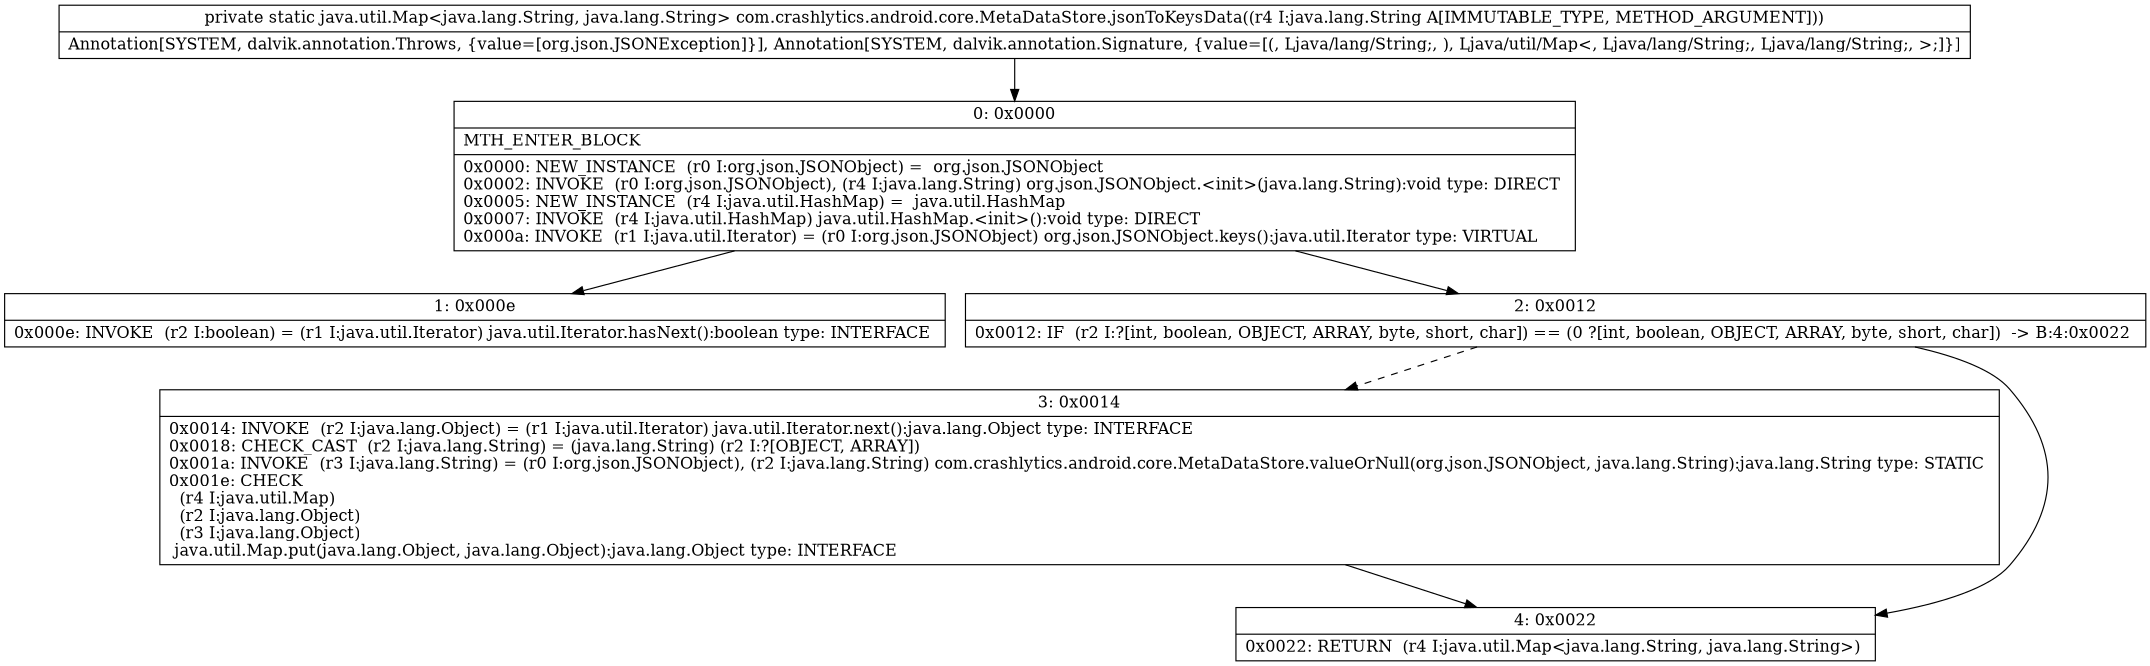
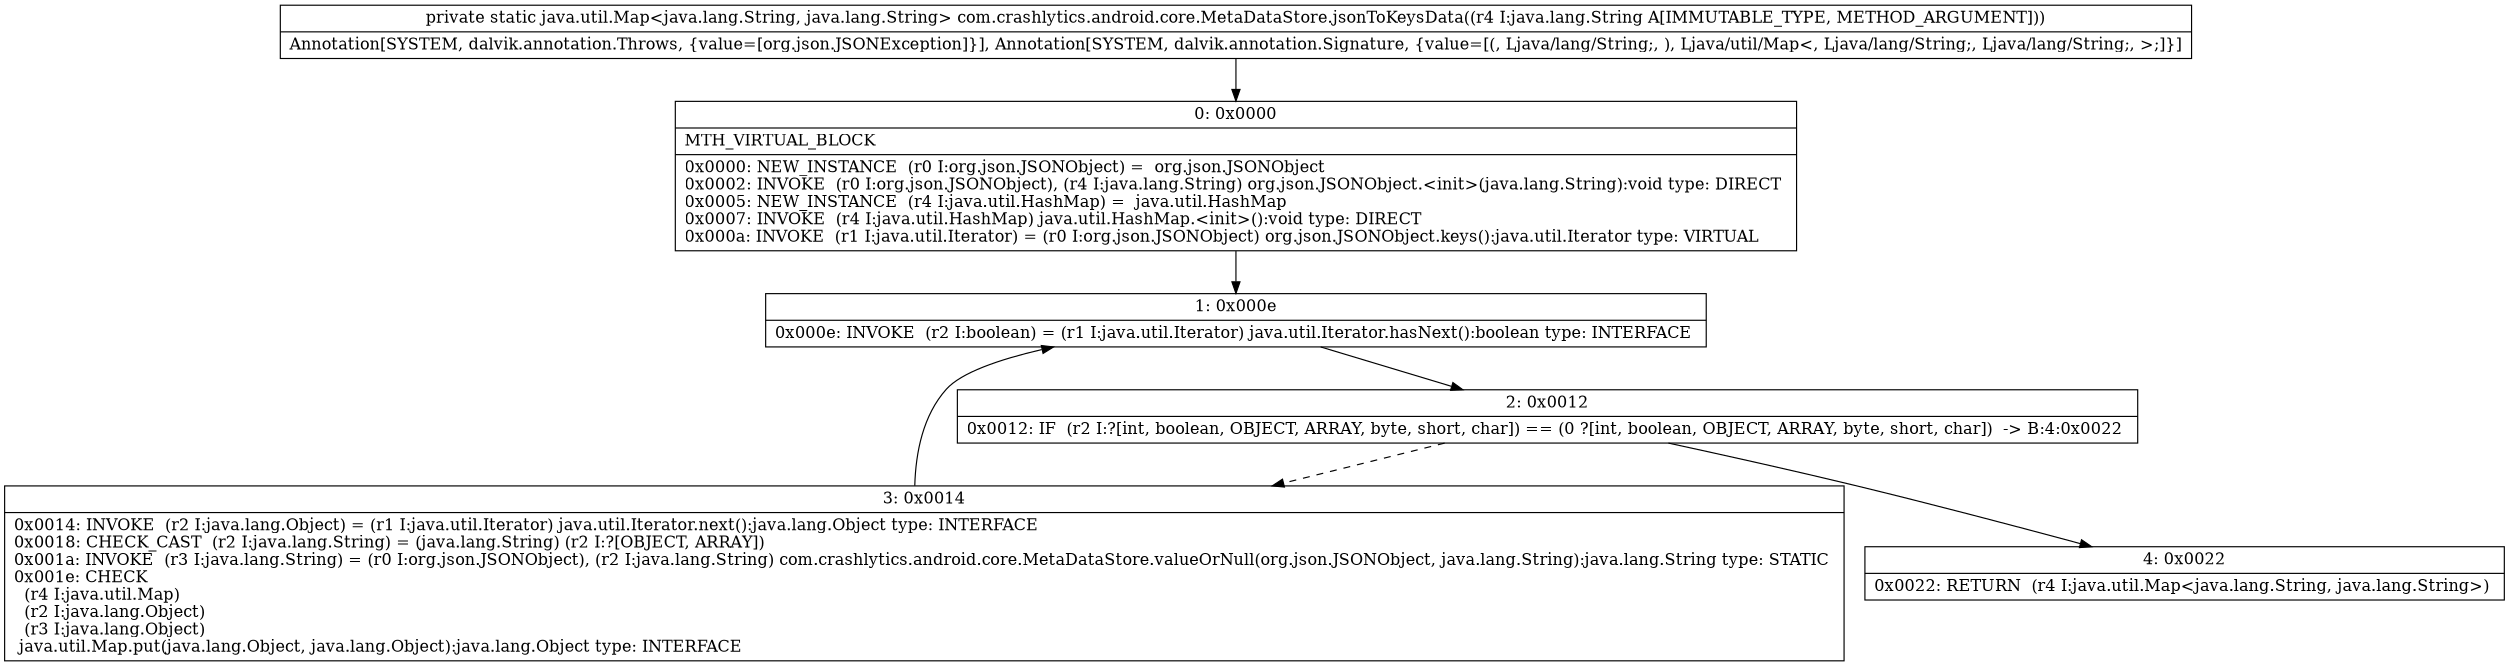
node "0: 0x0000": text "MTH_ENTER_BLOCK" -> "MTH_VIRTUAL_BLOCK"
edge "0: 0x0000" -> "2: 0x0012": now "1: 0x000e" -> "2: 0x0012"
edge "3: 0x0014" -> "4: 0x0022": now "3: 0x0014" -> "1: 0x000e"
